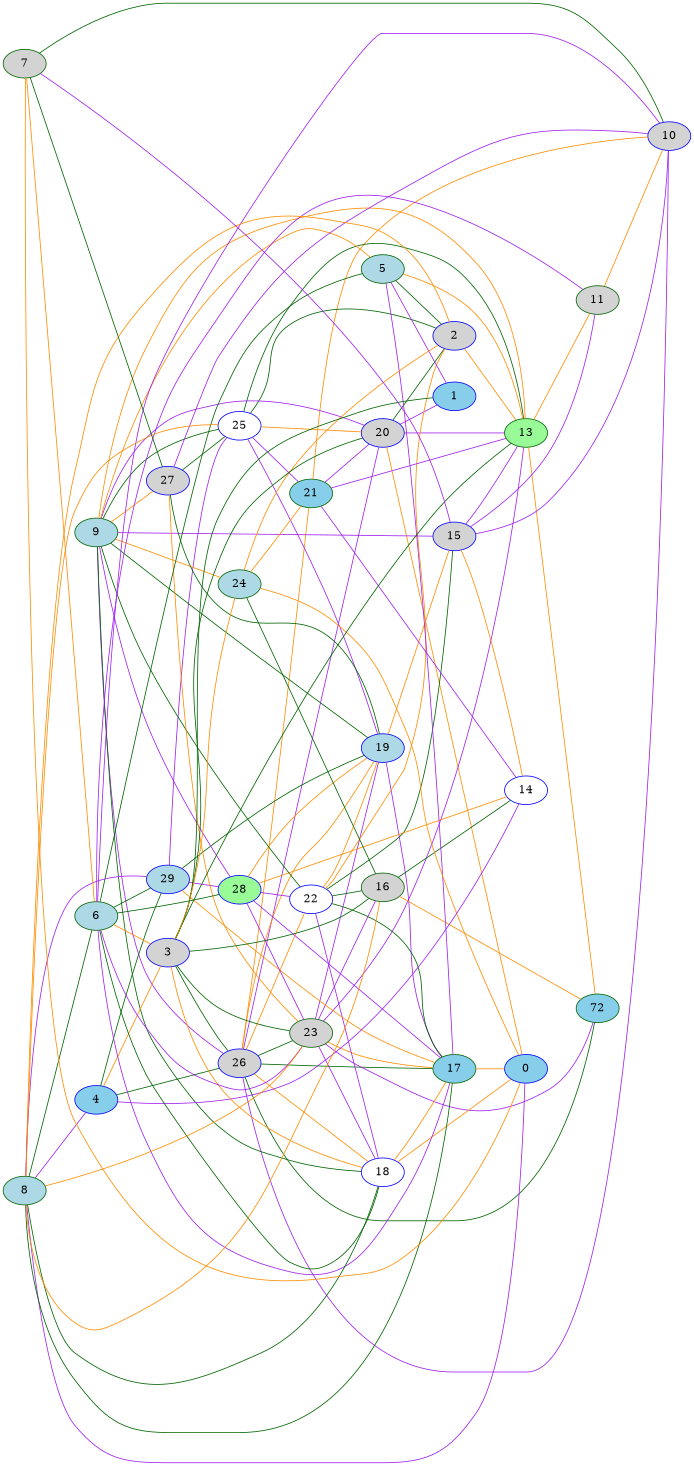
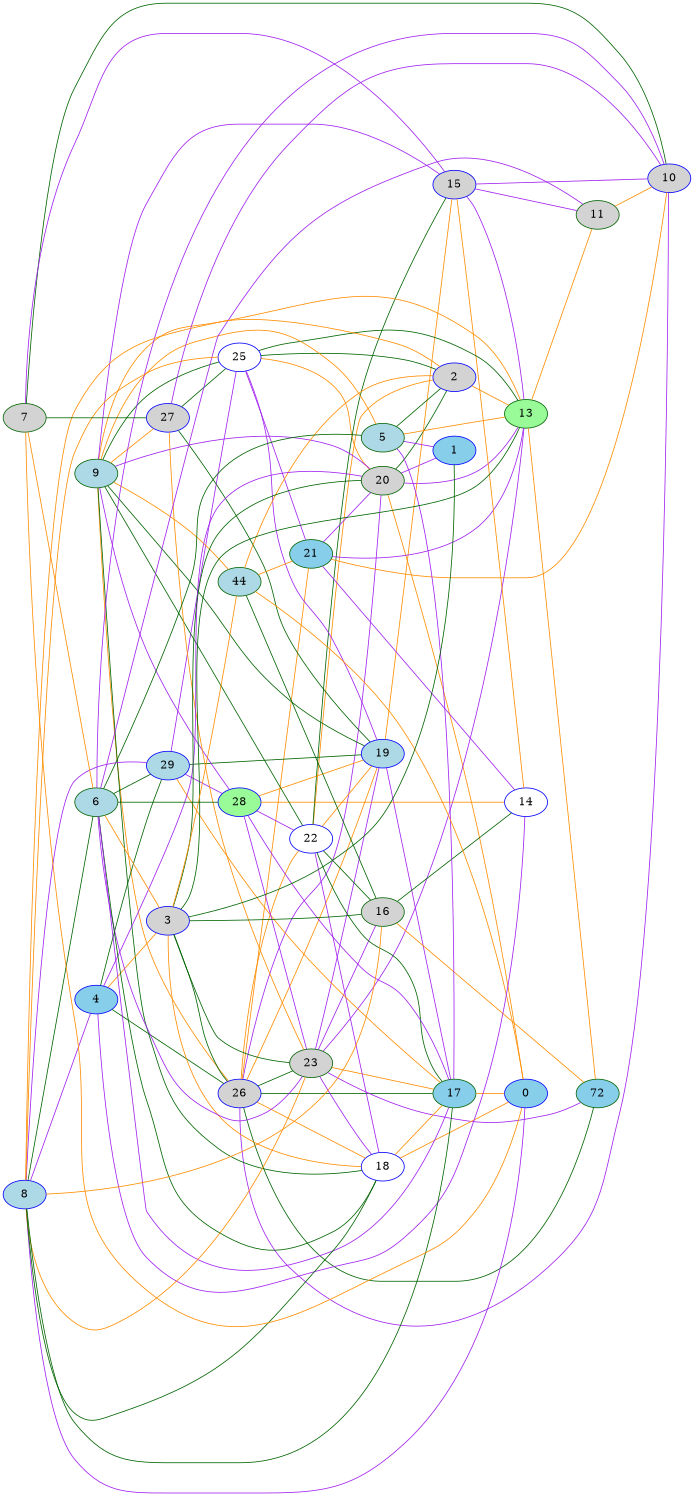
node "20": color blue -> darkgreen
node "24": label "24" -> "44"
edge "20" -- "4": added
edge "9" -- "26": color purple -> darkorange
node "8": color darkgreen -> blue
